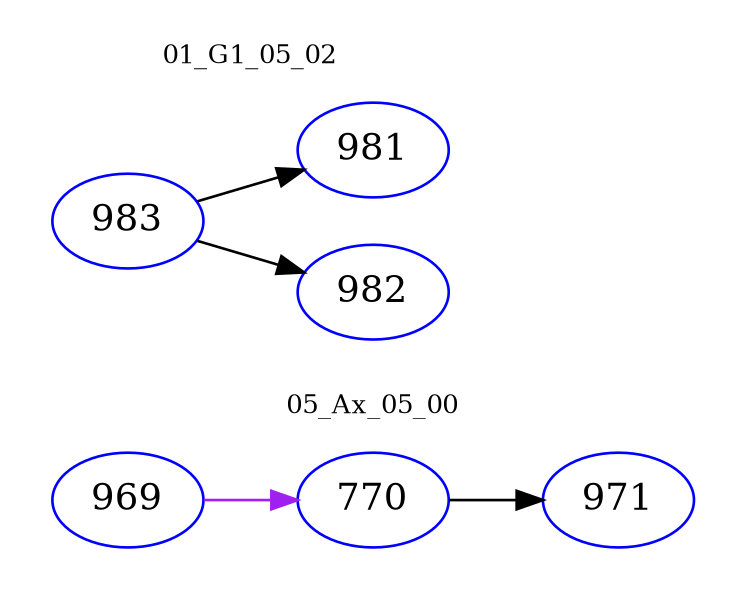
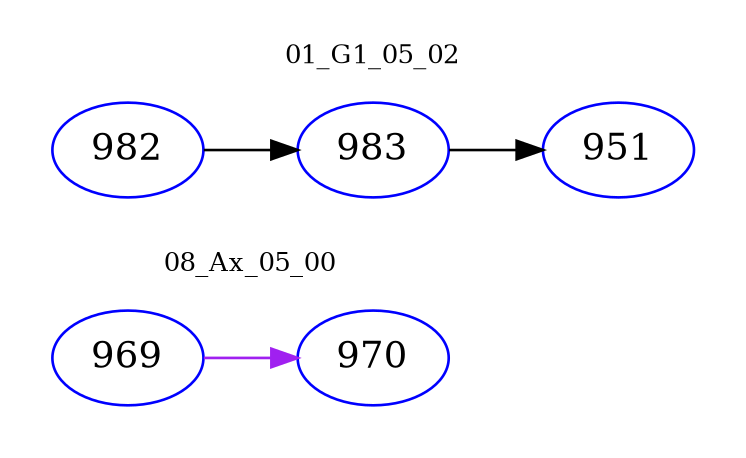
node "981": label "981" -> "951"
edge "983" -> "982": reversed
cluster "05_Ax_05_00": label "05_Ax_05_00" -> "08_Ax_05_00"
node "770": label "770" -> "970"
node "971": removed
